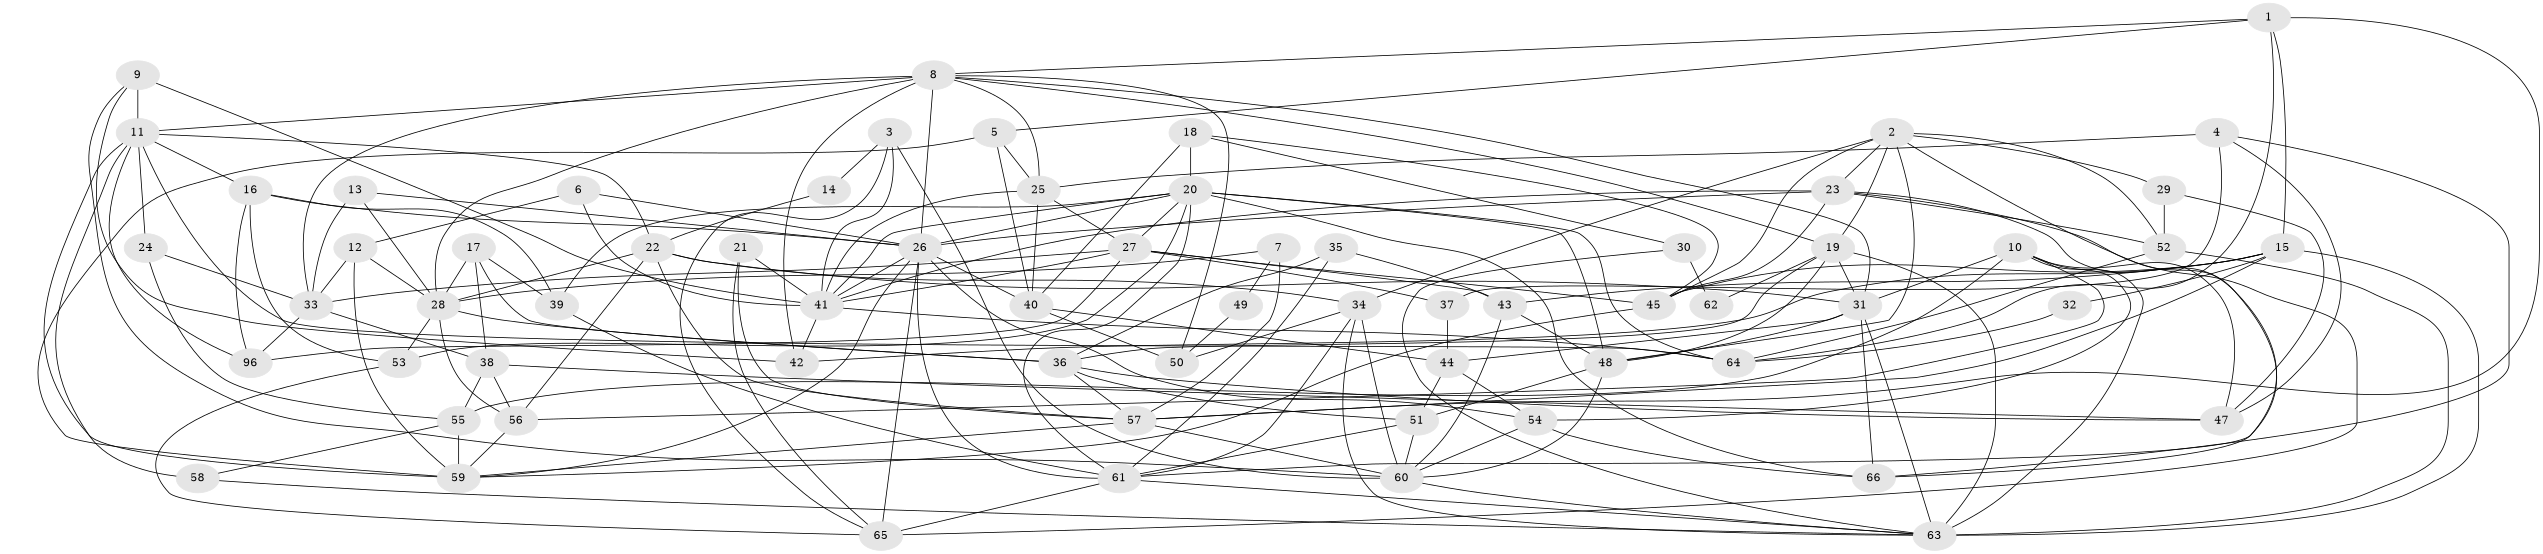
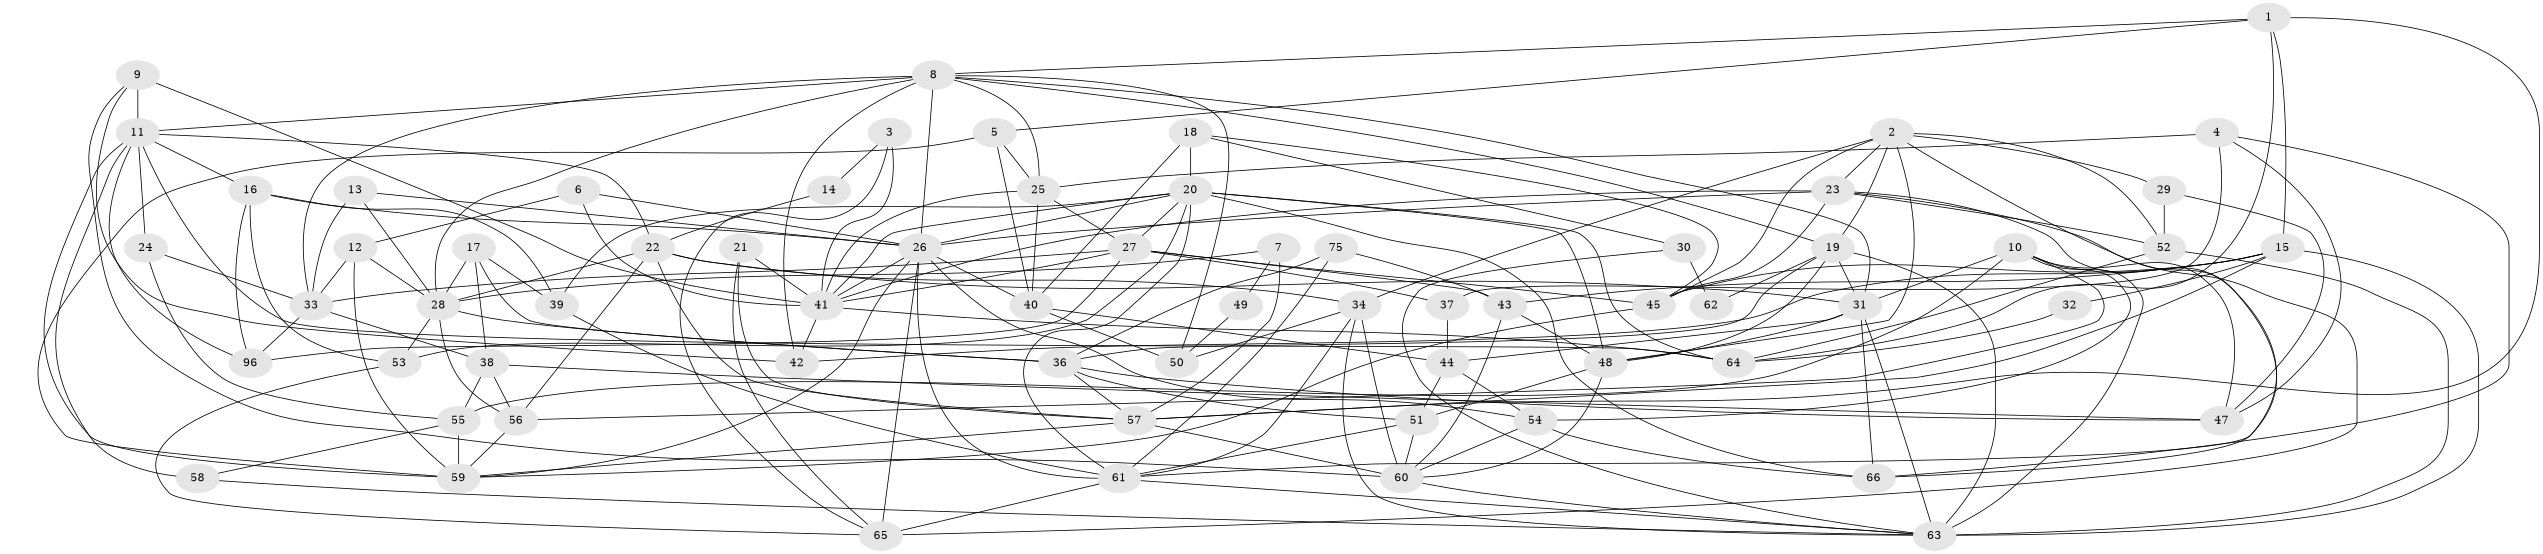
node "35": label "35" -> "75"
edge "3" -- "60": removed
